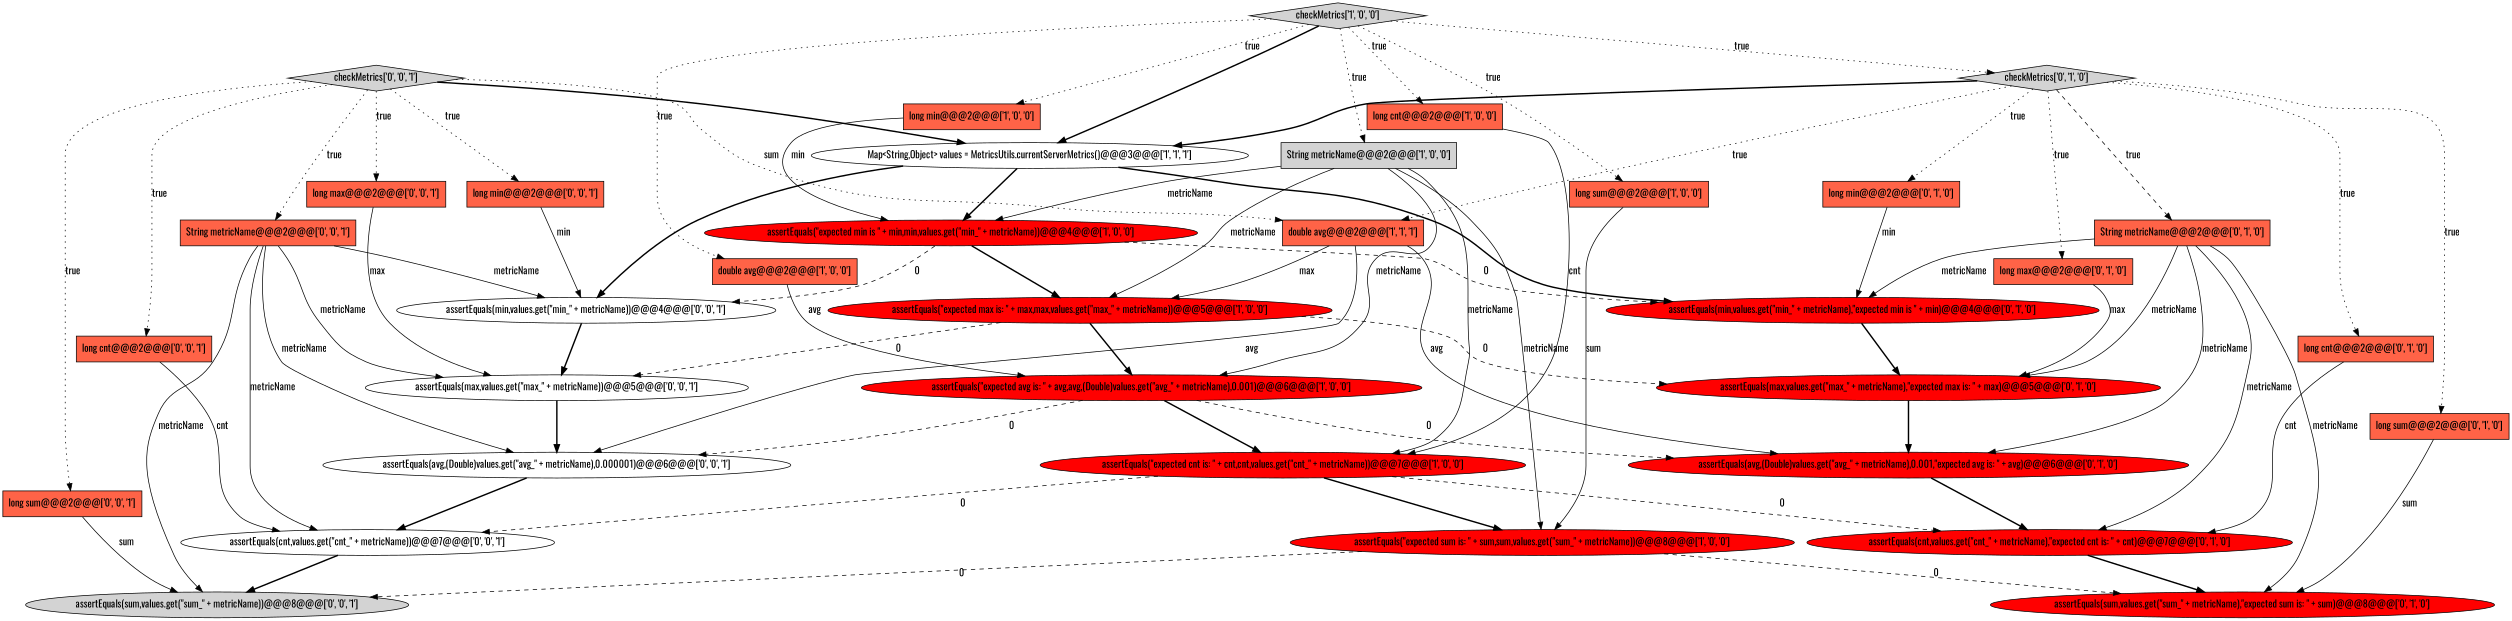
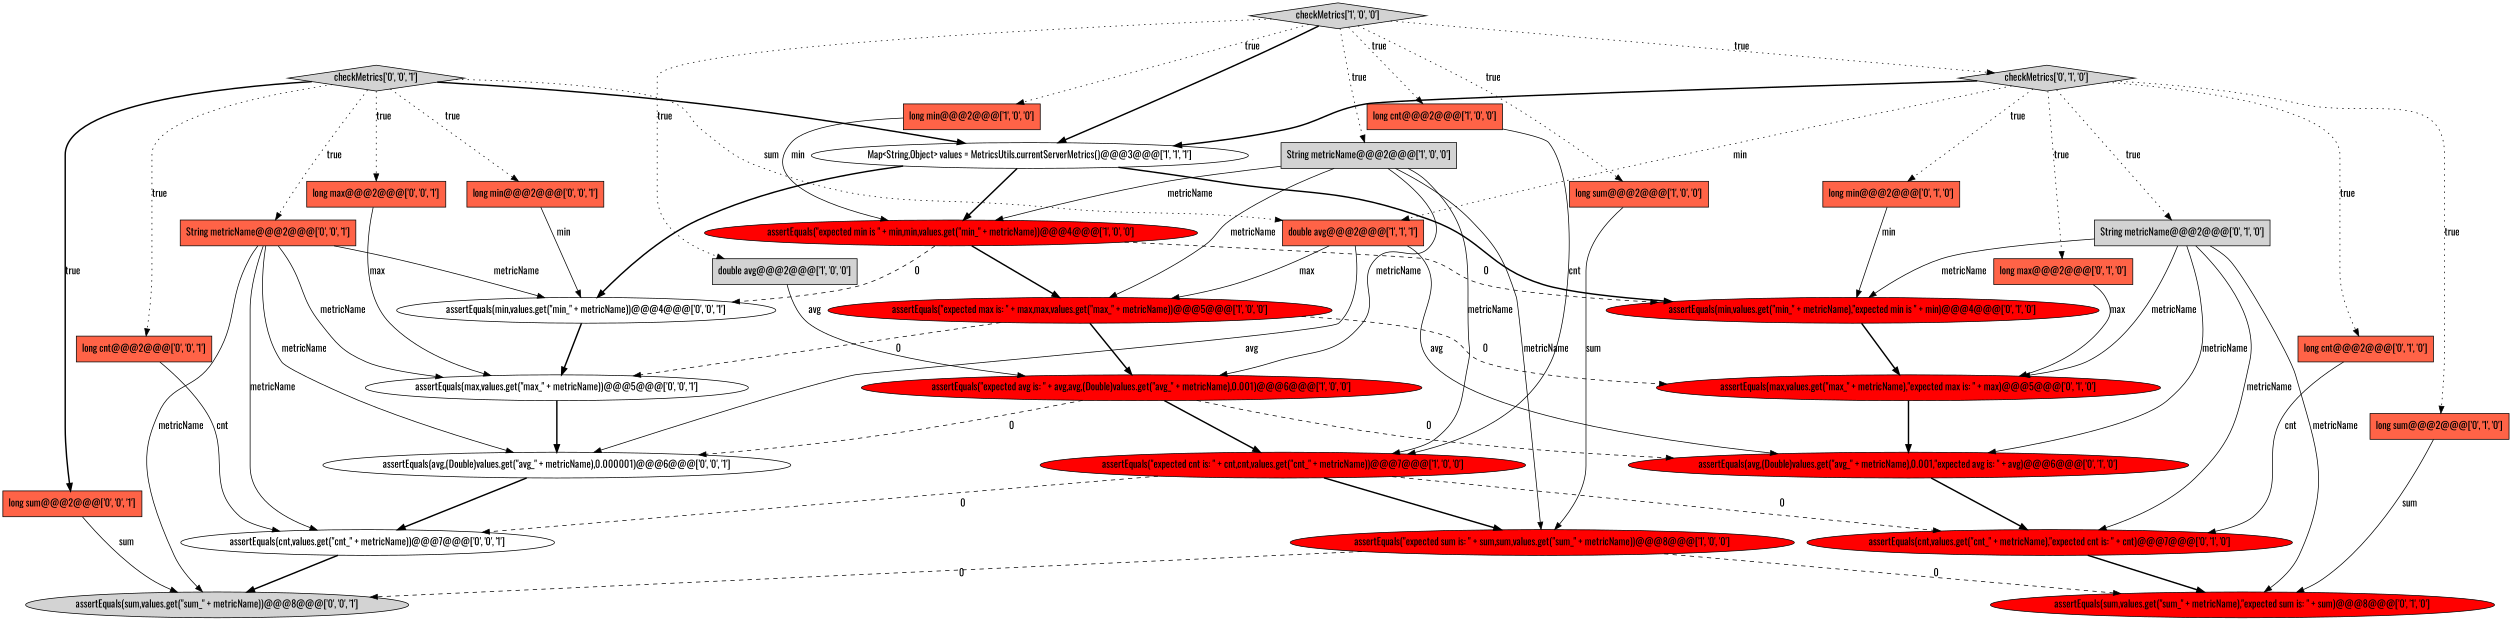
edge "checkMetrics['0', '1', '0']" -> "String metricName@@@2@@@['0', '1', '0']": style dashed -> dotted
edge "checkMetrics['0', '1', '0']" -> "double avg@@@2@@@['1', '1', '1']": label "true" -> "min"
edge "checkMetrics['0', '0', '1']" -> "long sum@@@2@@@['0', '0', '1']": style dotted -> bold
node "String metricName@@@2@@@['0', '1', '0']": fillcolor tomato -> lightgray
node "double avg@@@2@@@['1', '0', '0']": fillcolor tomato -> lightgray
